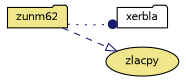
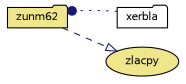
edge "zunm62" -> "xerbla": reversed
